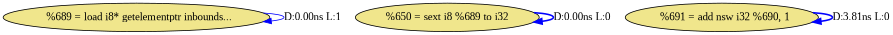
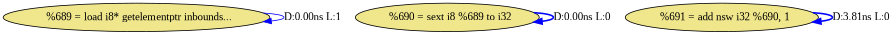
node "%650 = sext i8 %689 to i32": label "%650 = sext i8 %689 to i32" -> "%690 = sext i8 %689 to i32"
